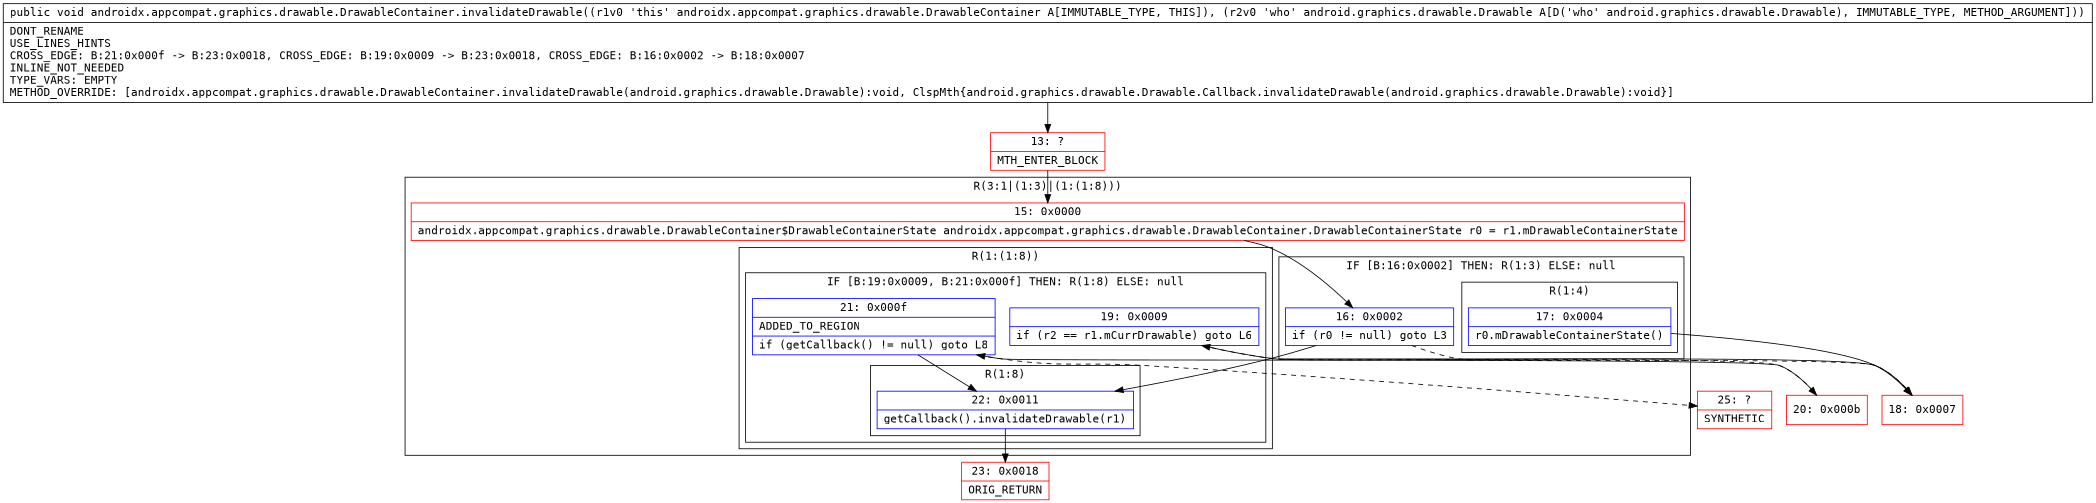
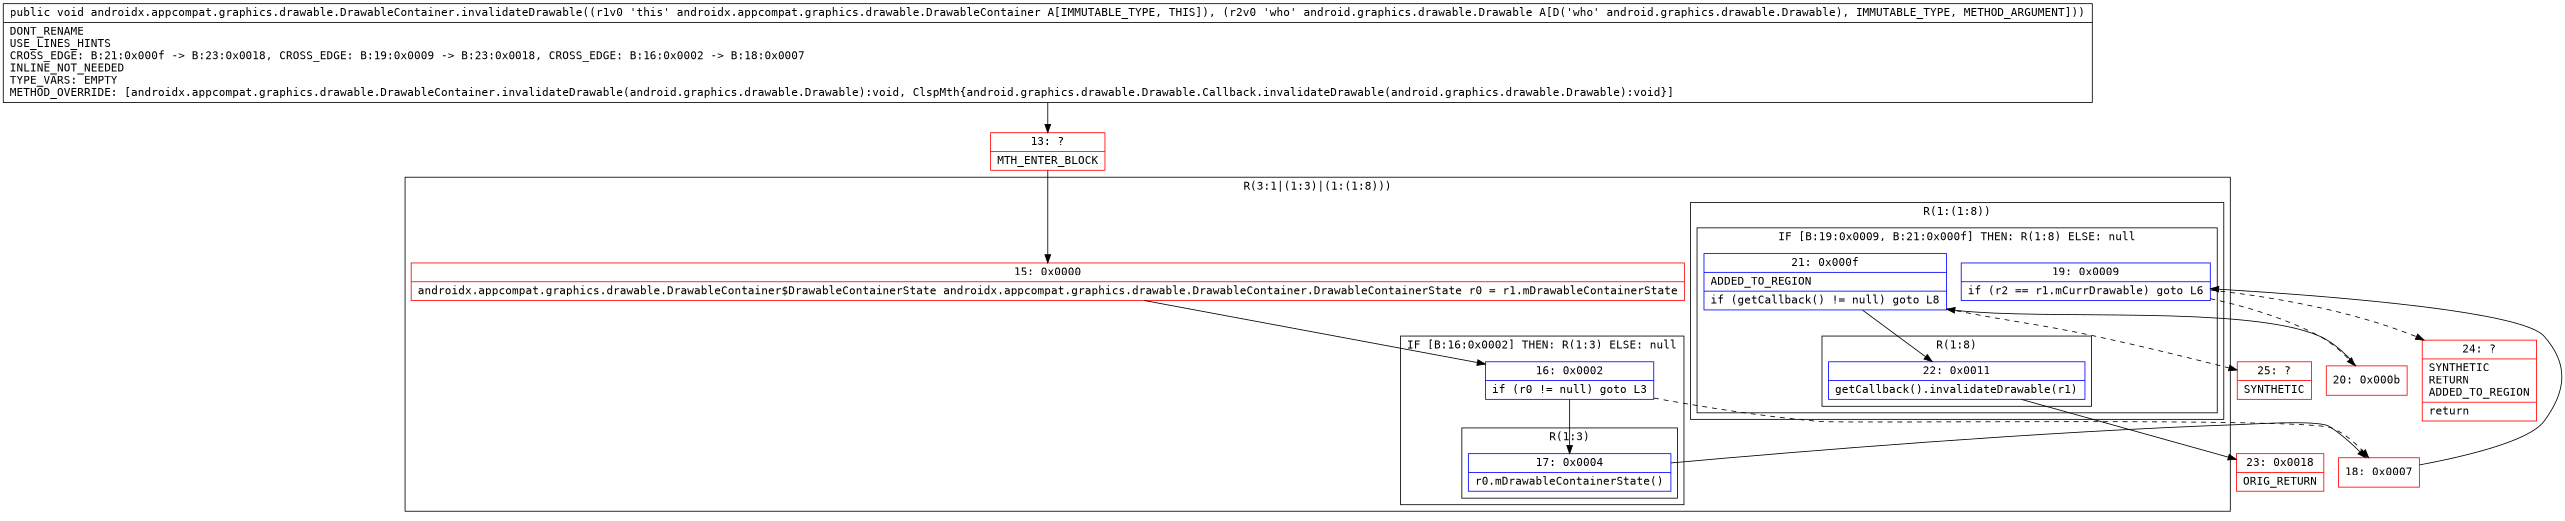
cluster "R(1:4)": label "R(1:4)" -> "R(1:3)"
edge "16: 0x0002" -> "22: 0x0011": now "16: 0x0002" -> "17: 0x0004"
node "24: ?": added
